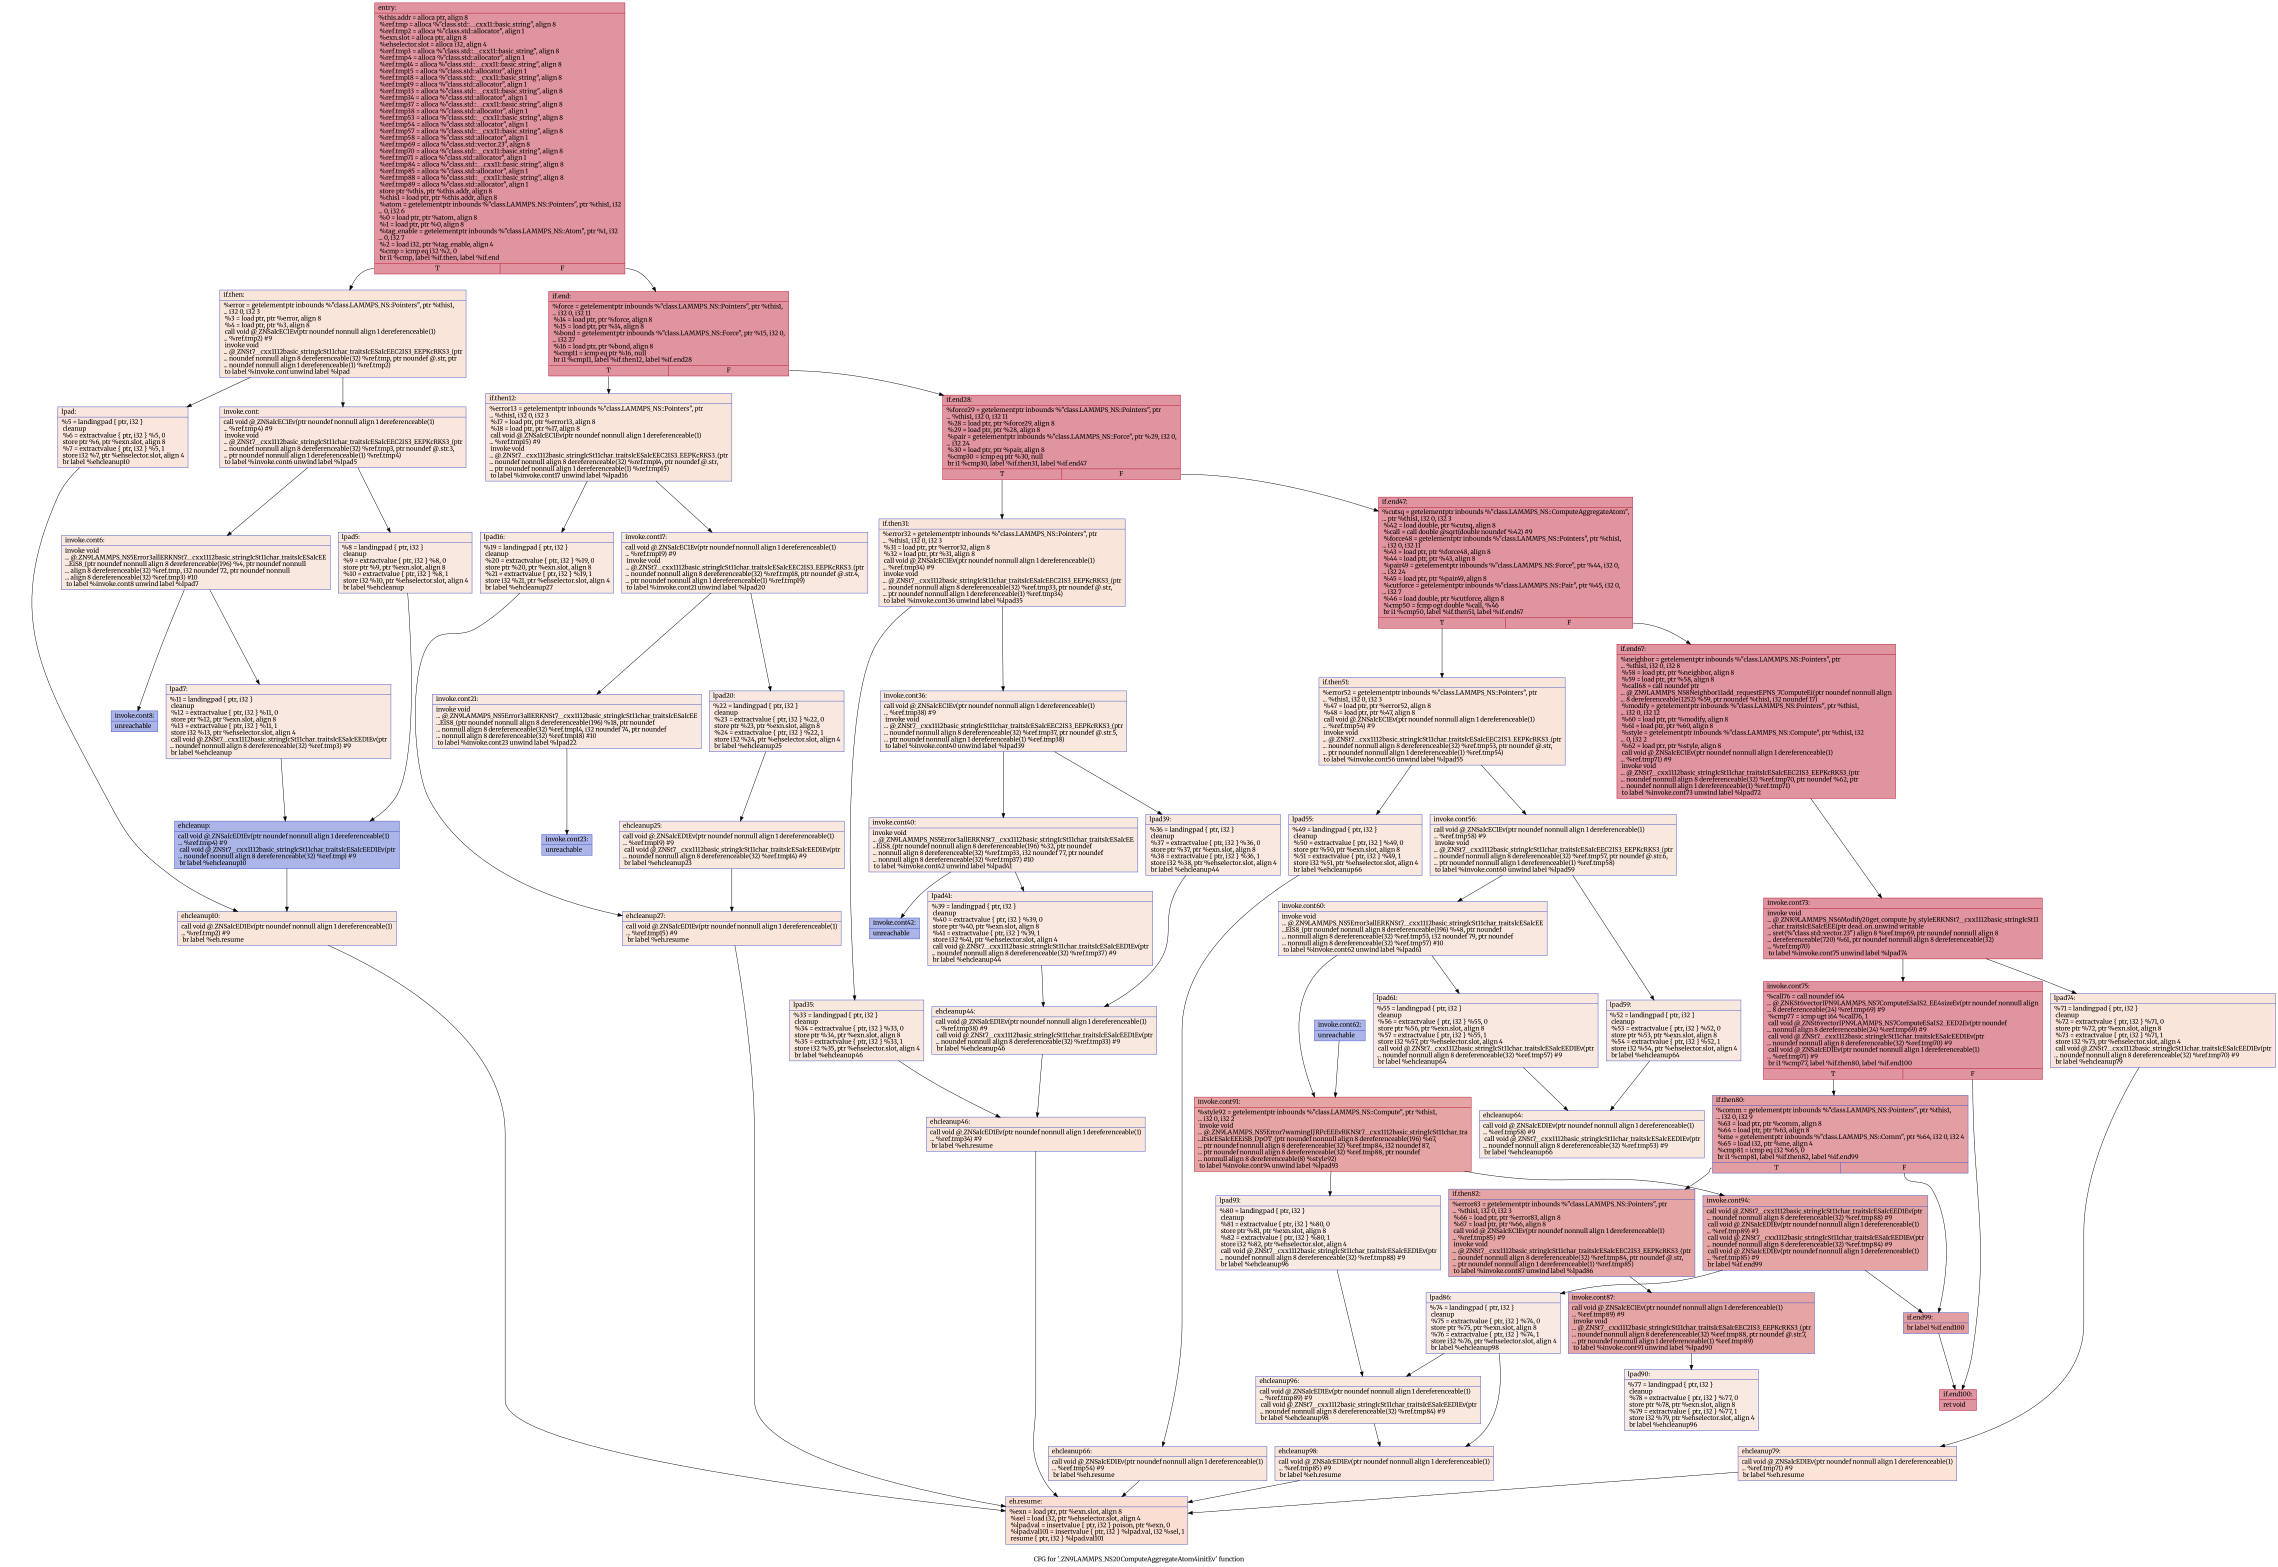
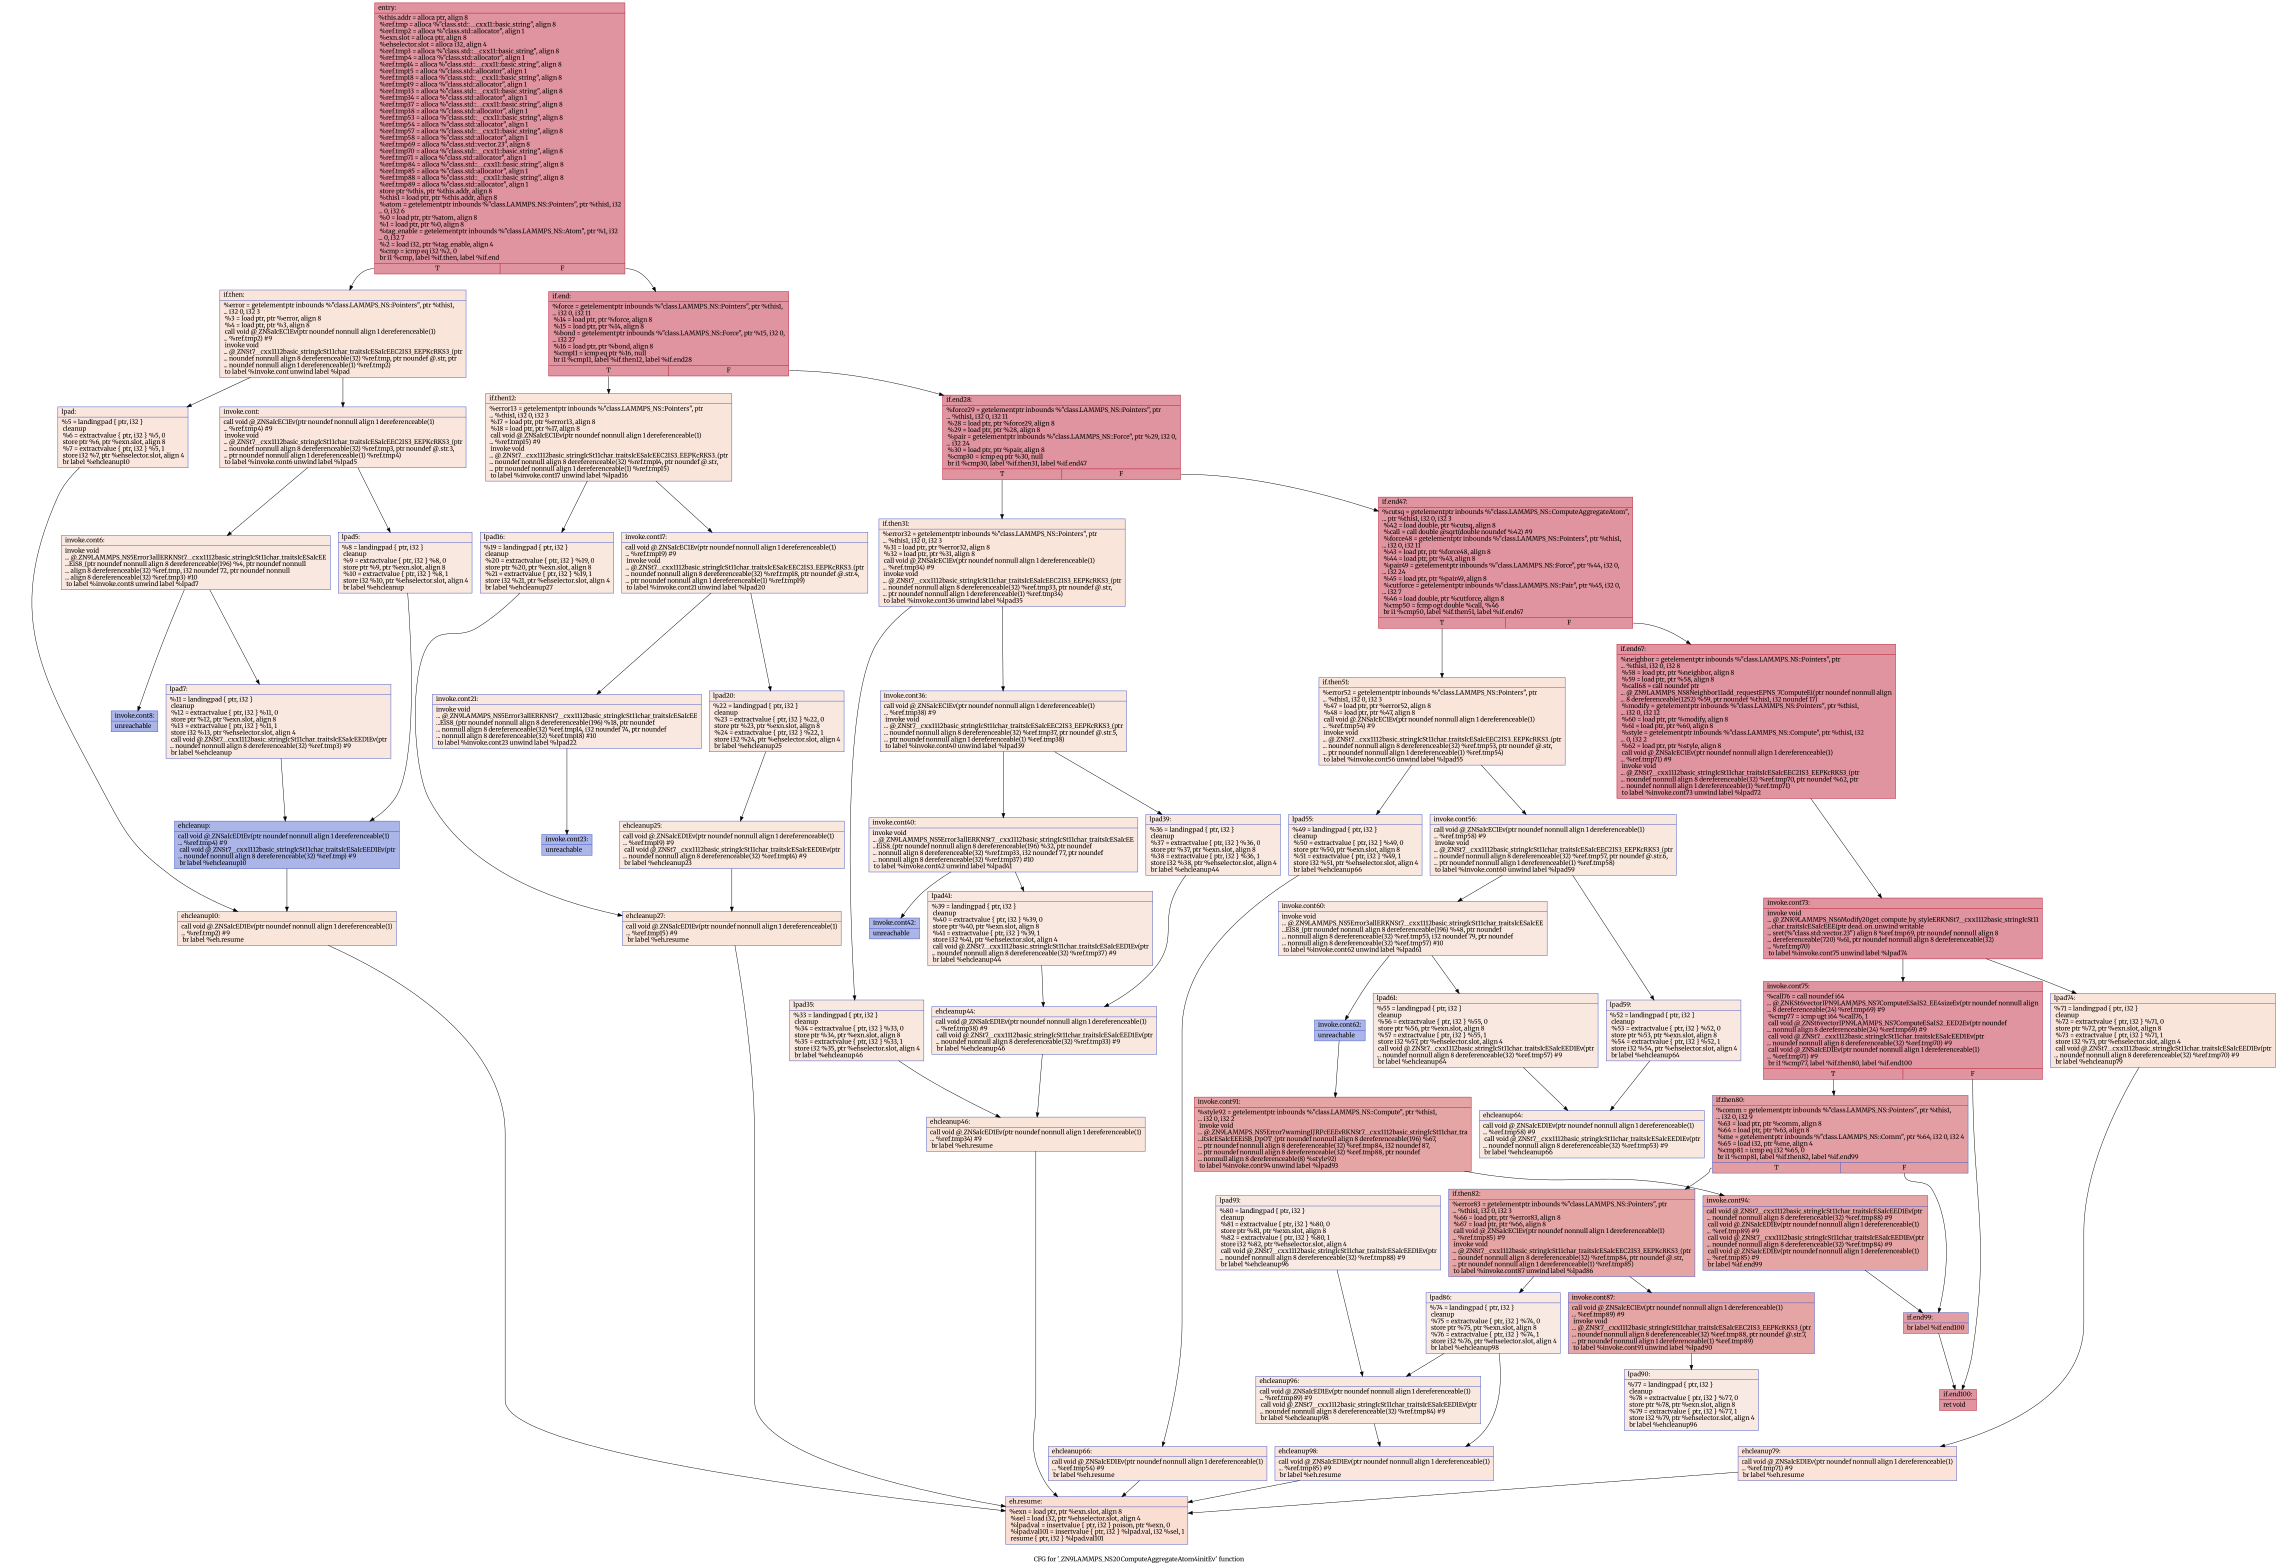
edge "invoke.cont60:" -> "invoke.cont91:": now "invoke.cont60:" -> "invoke.cont62:"
edge "invoke.cont91:" -> "lpad93:": removed
node "invoke.cont94:": text "... %ref.tmp89) #3" -> "... %ref.tmp89) #9"
edge "invoke.cont94:" -> "lpad86:": now "if.then82:" -> "lpad86:"
